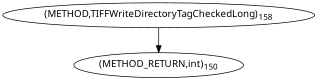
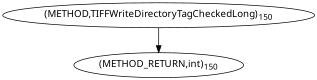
node "(METHOD,TIFFWriteDirectoryTagCheckedLong)": text "158" -> "150"
